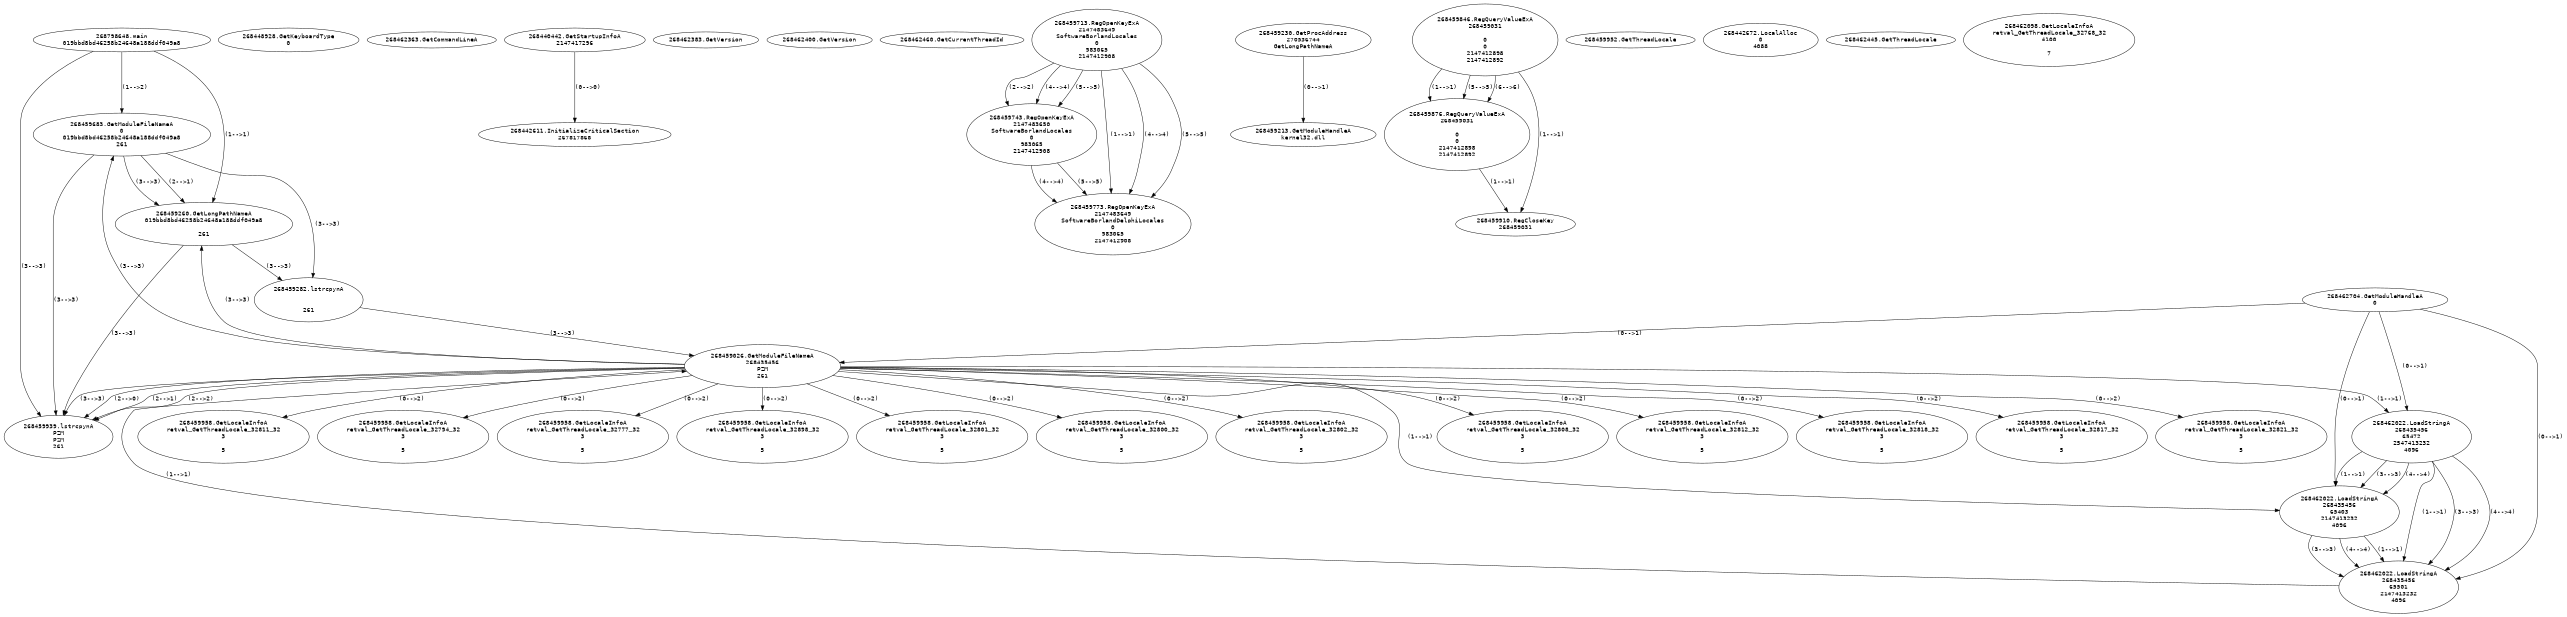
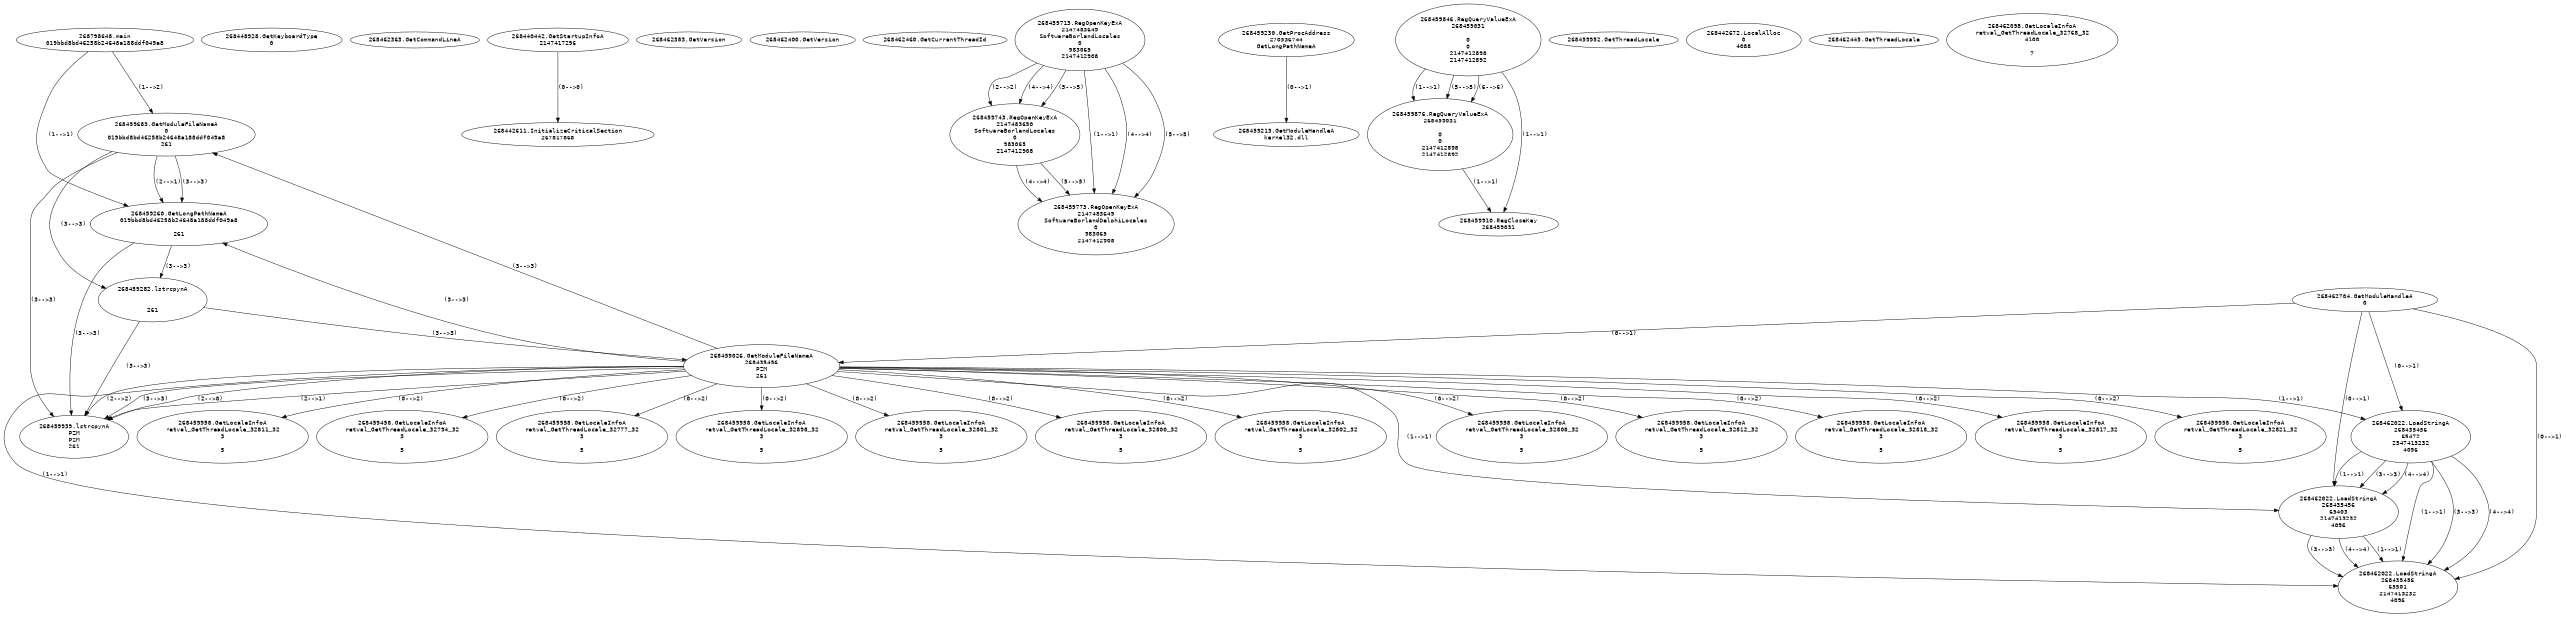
edge "268798648.main 019bbd8bd46258b24648a188ddf049a8" -> "268459939.lstrcpynA PZM PZM 261": now "268459282.lstrcpynA 261" -> "268459939.lstrcpynA PZM PZM 261"
node "268459958.GetLocaleInfoA retval_GetThreadLocale_32794_32 3 5": label "268459958.GetLocaleInfoA retval_GetThreadLocale_32794_32 3 5" -> "268459458.GetLocaleInfoA retval_GetThreadLocale_32794_32 3 5"
edge "268462022.LoadStringA 268435456 65501 2147413232 4096" -> "268459026.GetModuleFileNameA 268435456 PZM 261": reversed
